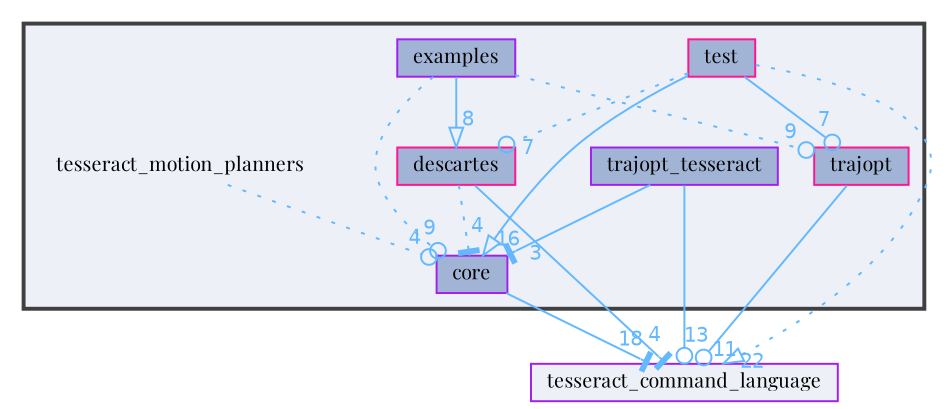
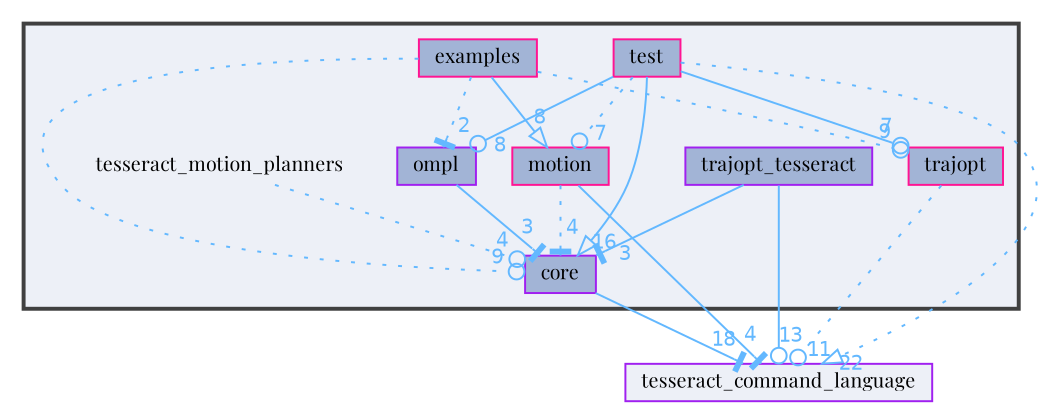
node "examples": color purple -> deeppink
node "ompl": added
node "descartes": label "descartes" -> "motion"
edge "trajopt" -> "tesseract_command_language": style solid -> dotted
